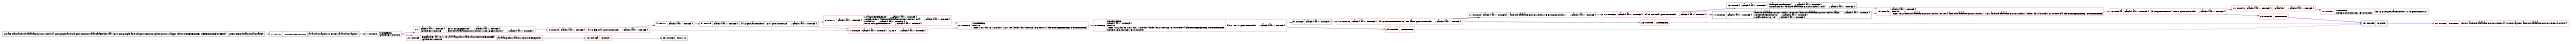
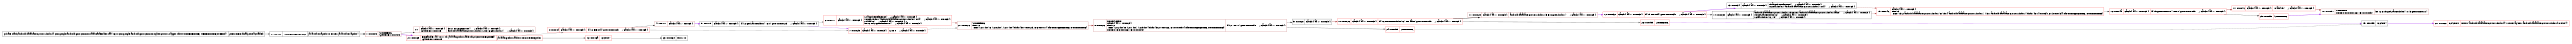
edge "11: 0x002e" -> "12: 0x0032": color black -> purple
node "25: 0x0059": text "GENERATE" -> "SYNTHETIC"
edge "25: 0x0059" -> "19: 0x0059": now "25: 0x0059" -> "18: 0x0057"
edge "9: 0x0028" -> "10: 0x002c": color black -> brown
node "20: 0x0068": text "RETURN" -> "CUSTOM"
edge "2: ?" -> "3: 0x000f": now "21: 0x0069" -> "3: 0x000f"
